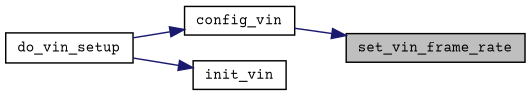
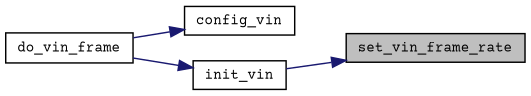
edge "config_vin" -> "set_vin_frame_rate": now "init_vin" -> "set_vin_frame_rate"
node "do_vin_setup": label "do_vin_setup" -> "do_vin_frame"
